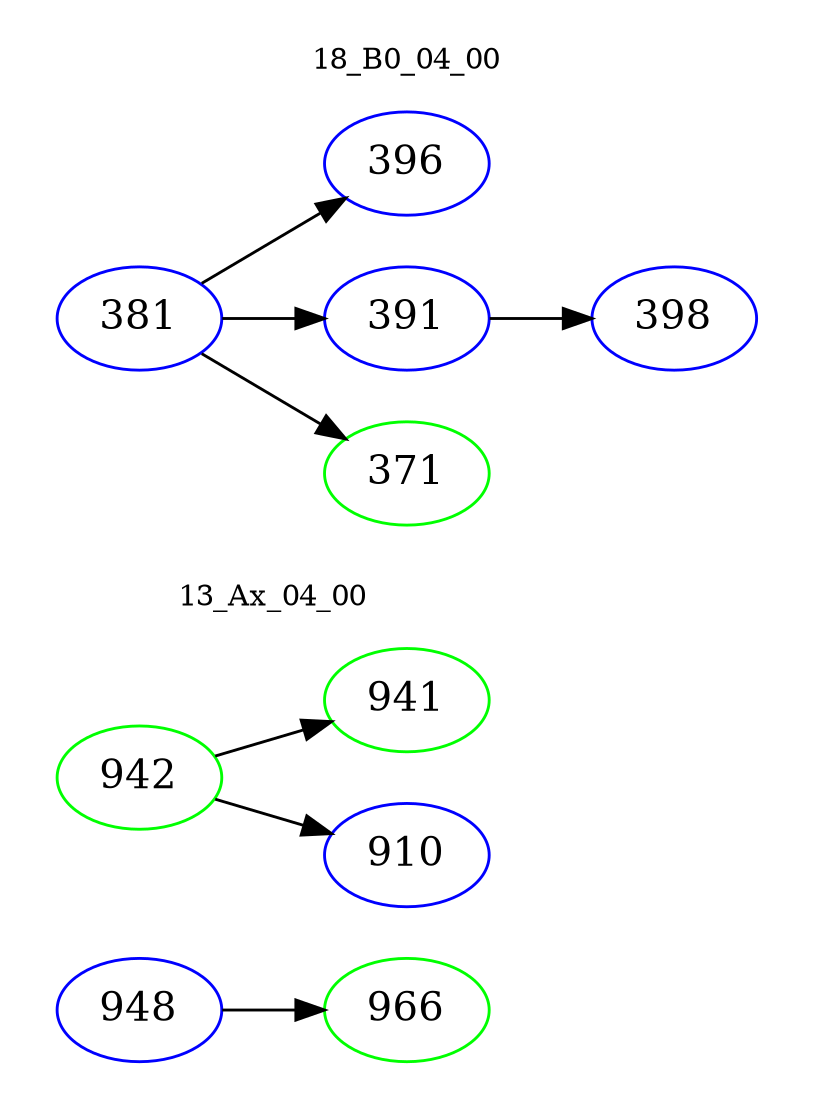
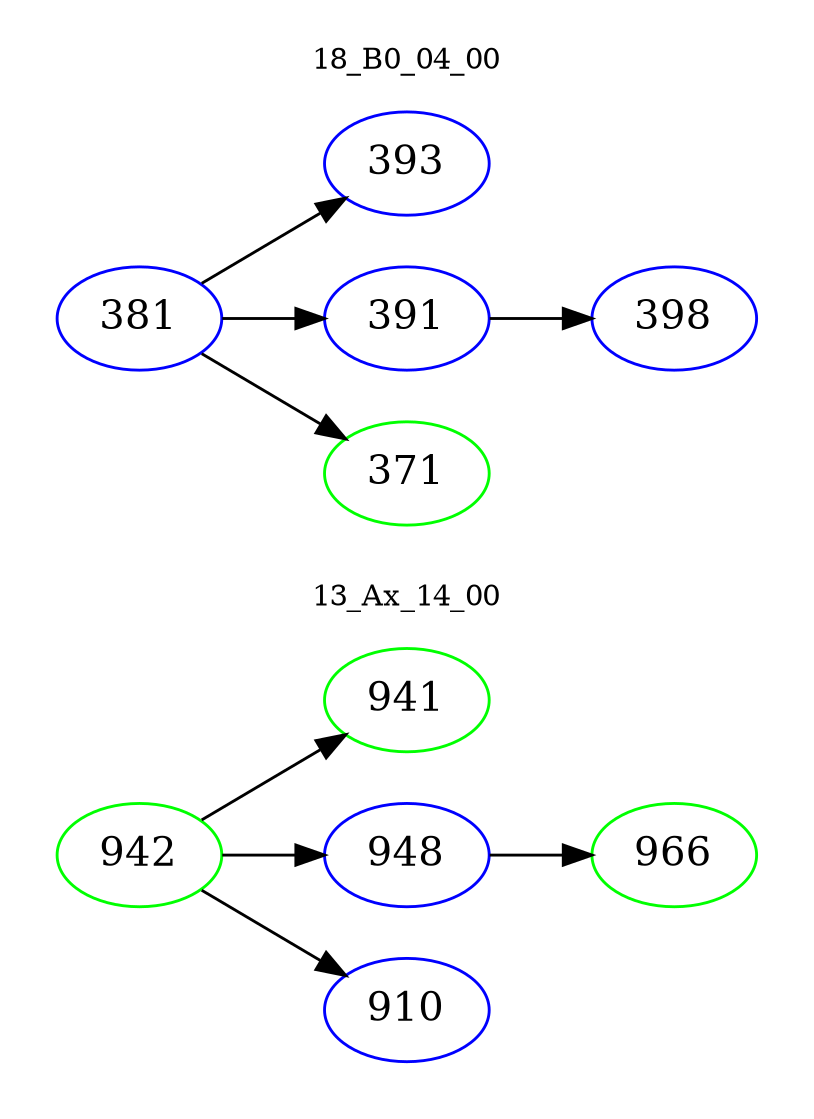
node "396": label "396" -> "393"
cluster "13_Ax_04_00": label "13_Ax_04_00" -> "13_Ax_14_00"
edge "942" -> "948": added
